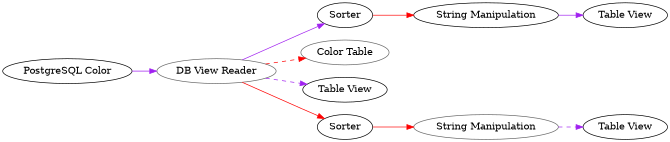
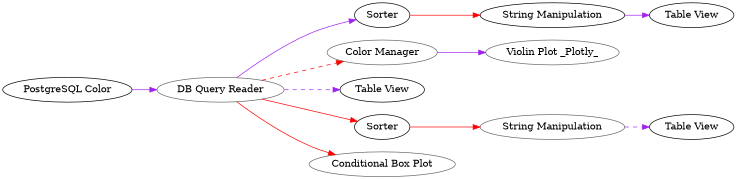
node "Color Table": label "Color Table" -> "Color Manager"
node "Violin Plot _Plotly_": added
node "DB View Reader": label "DB View Reader" -> "DB Query Reader"
node "Conditional Box Plot": added
